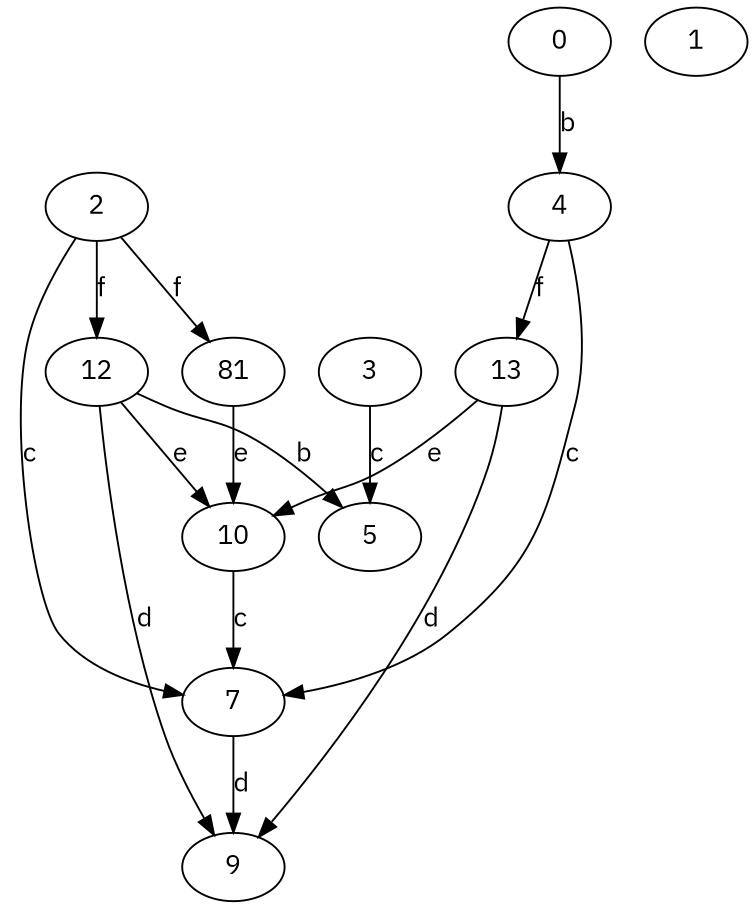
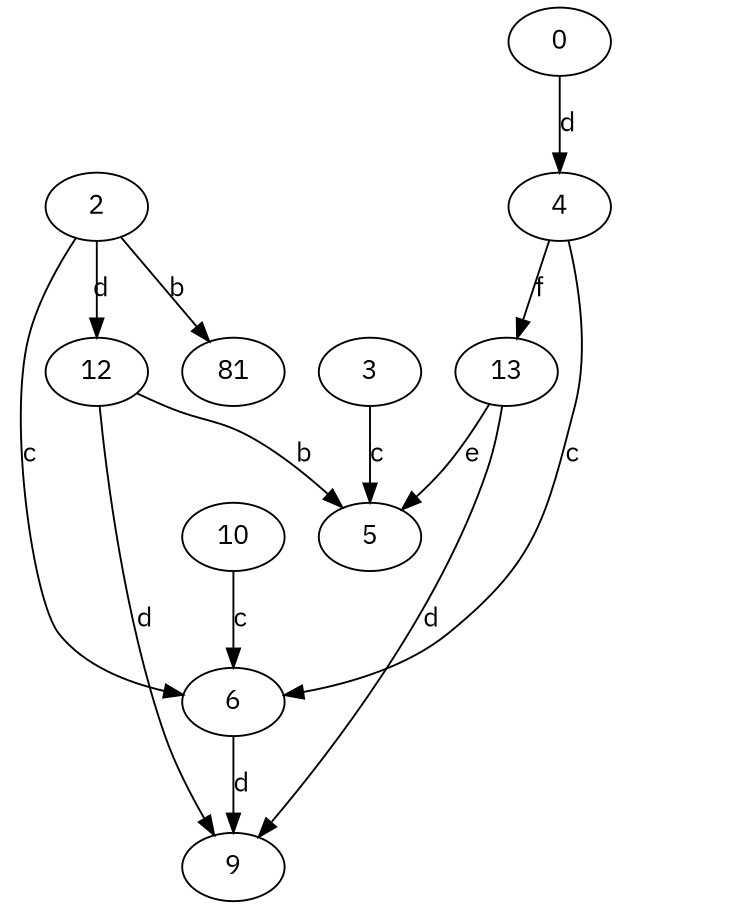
node "1": removed
edge "0" -> "4": label "b" -> "d"
edge "2" -> "12": label "f" -> "d"
edge "2" -> "81": label "f" -> "b"
edge "81" -> "10": removed, label "e"
edge "12" -> "10": removed, label "e"
edge "13" -> "10": now "13" -> "5"
node "7": label "7" -> "6"
